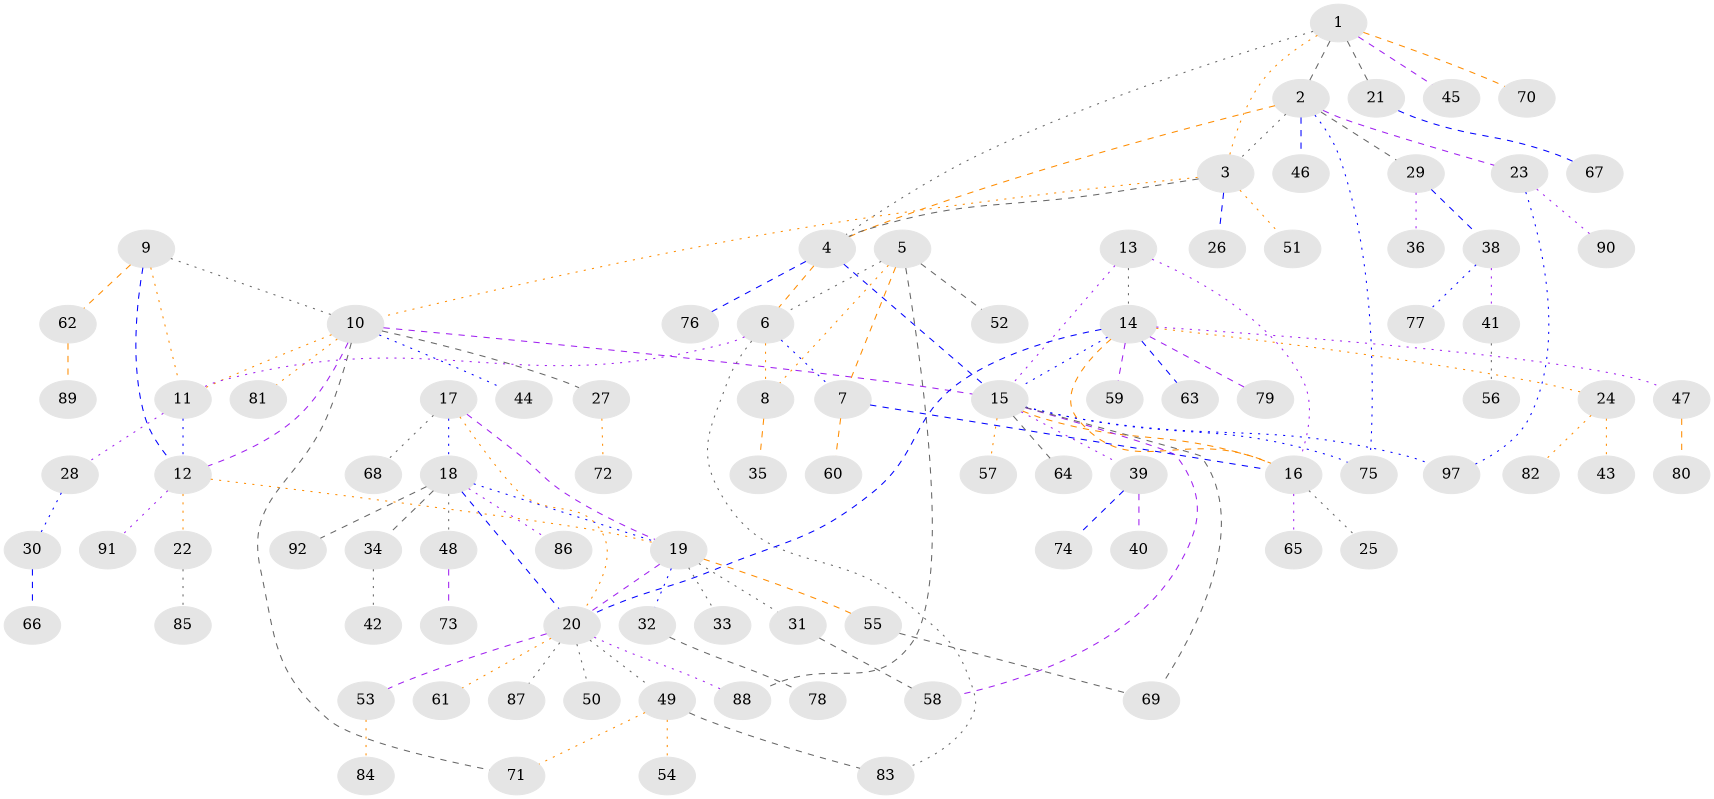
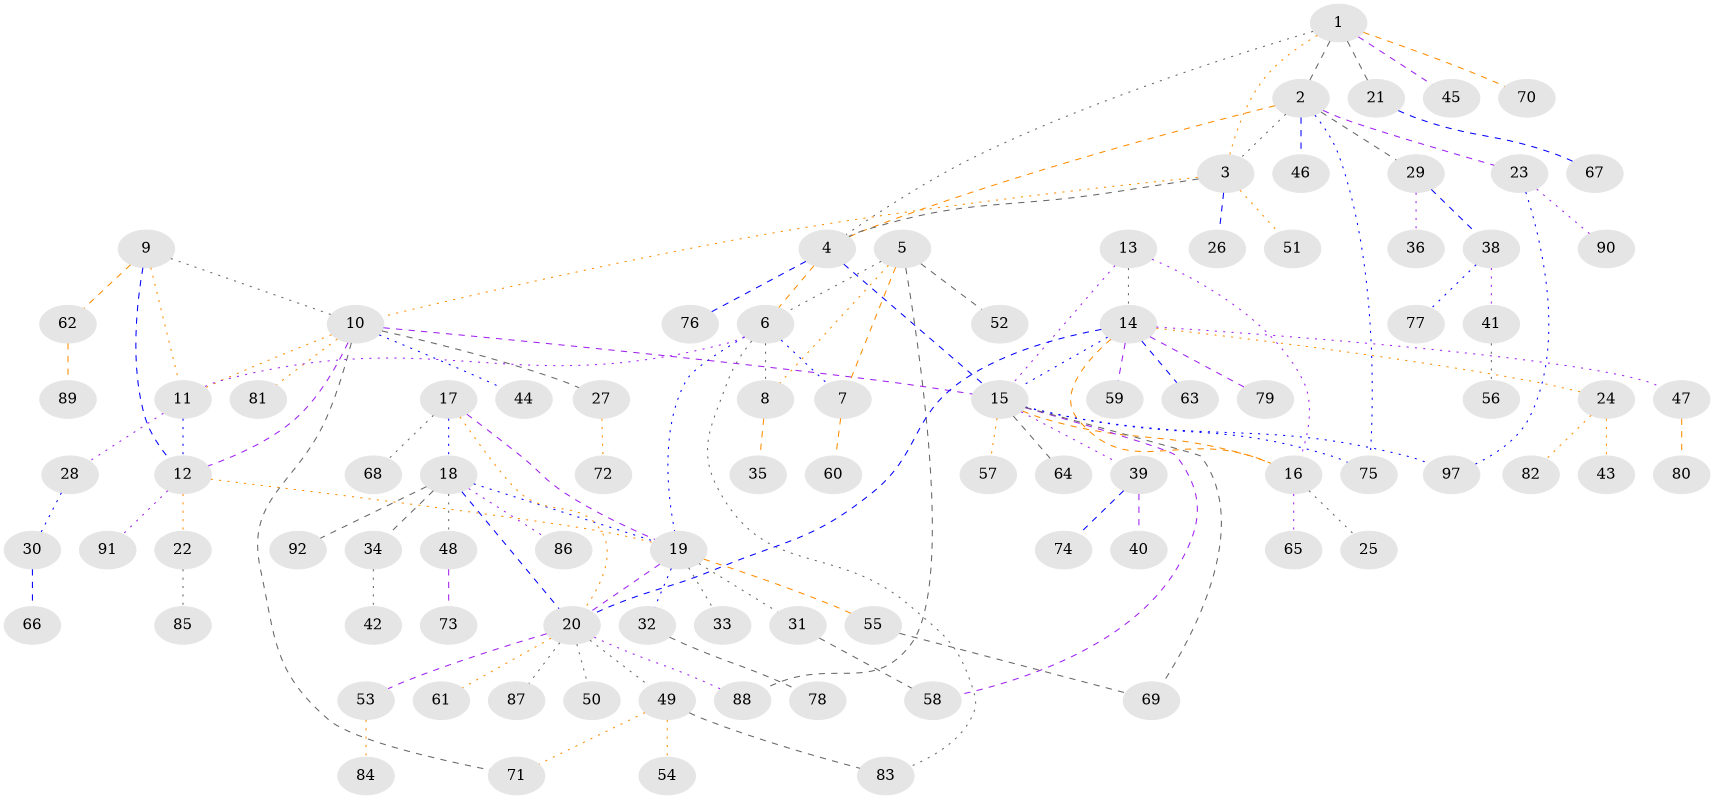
edge "6" -- "8": color darkorange -> gray40
edge "6" -- "19": added
edge "7" -- "16": removed
